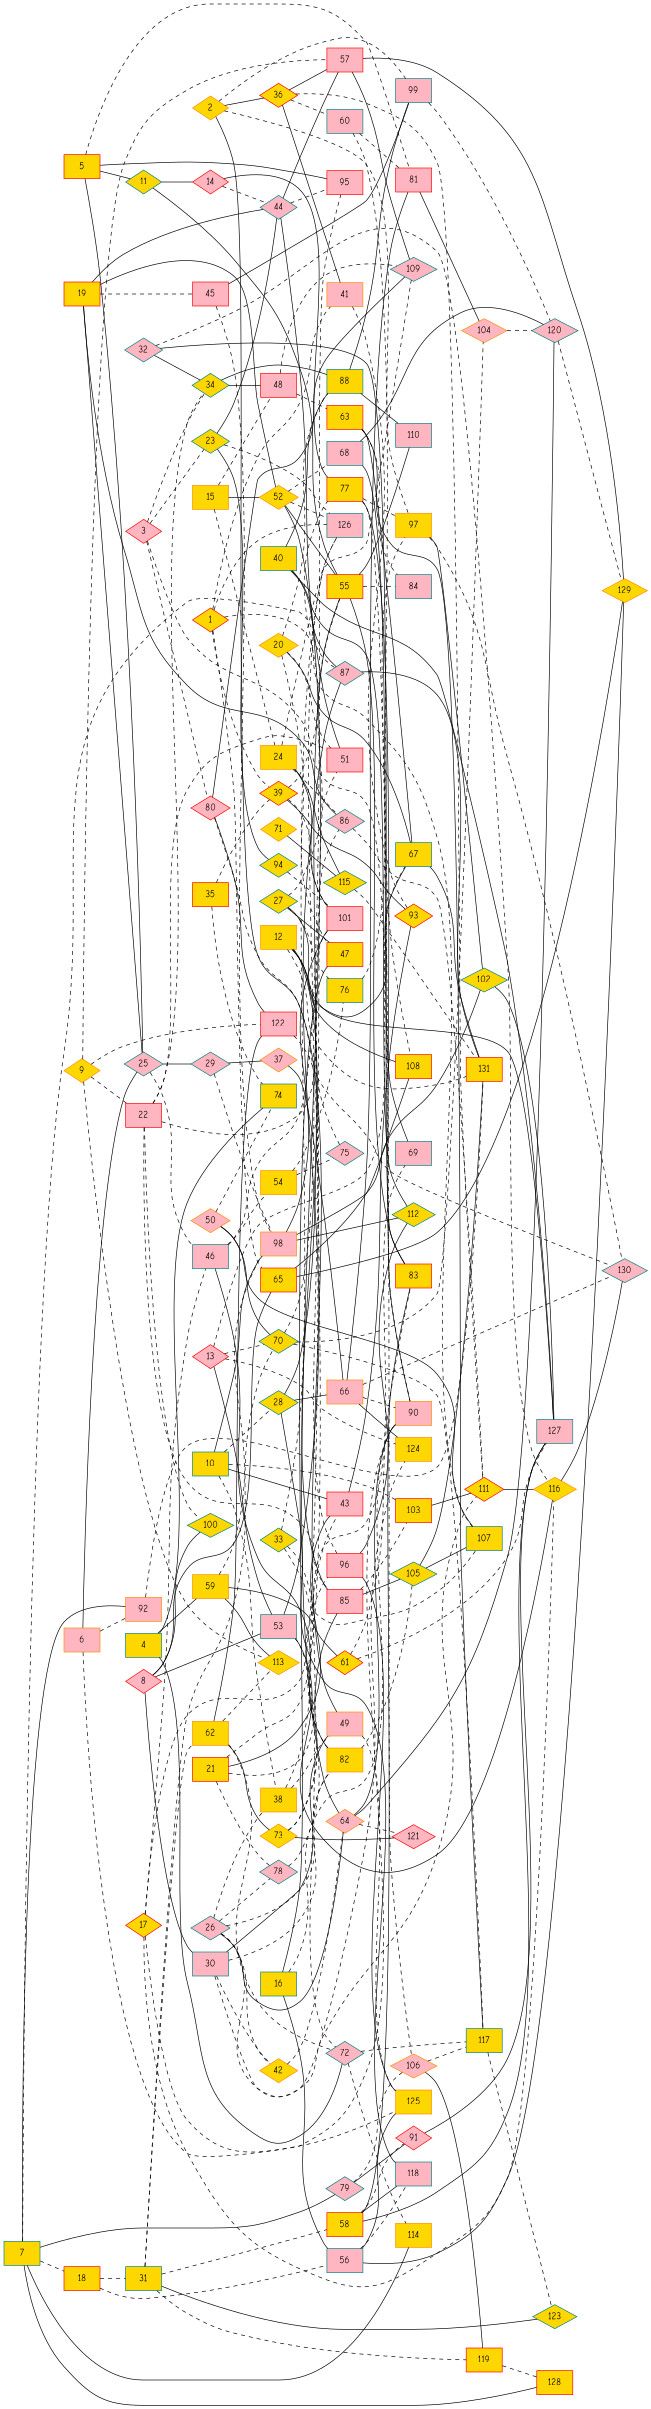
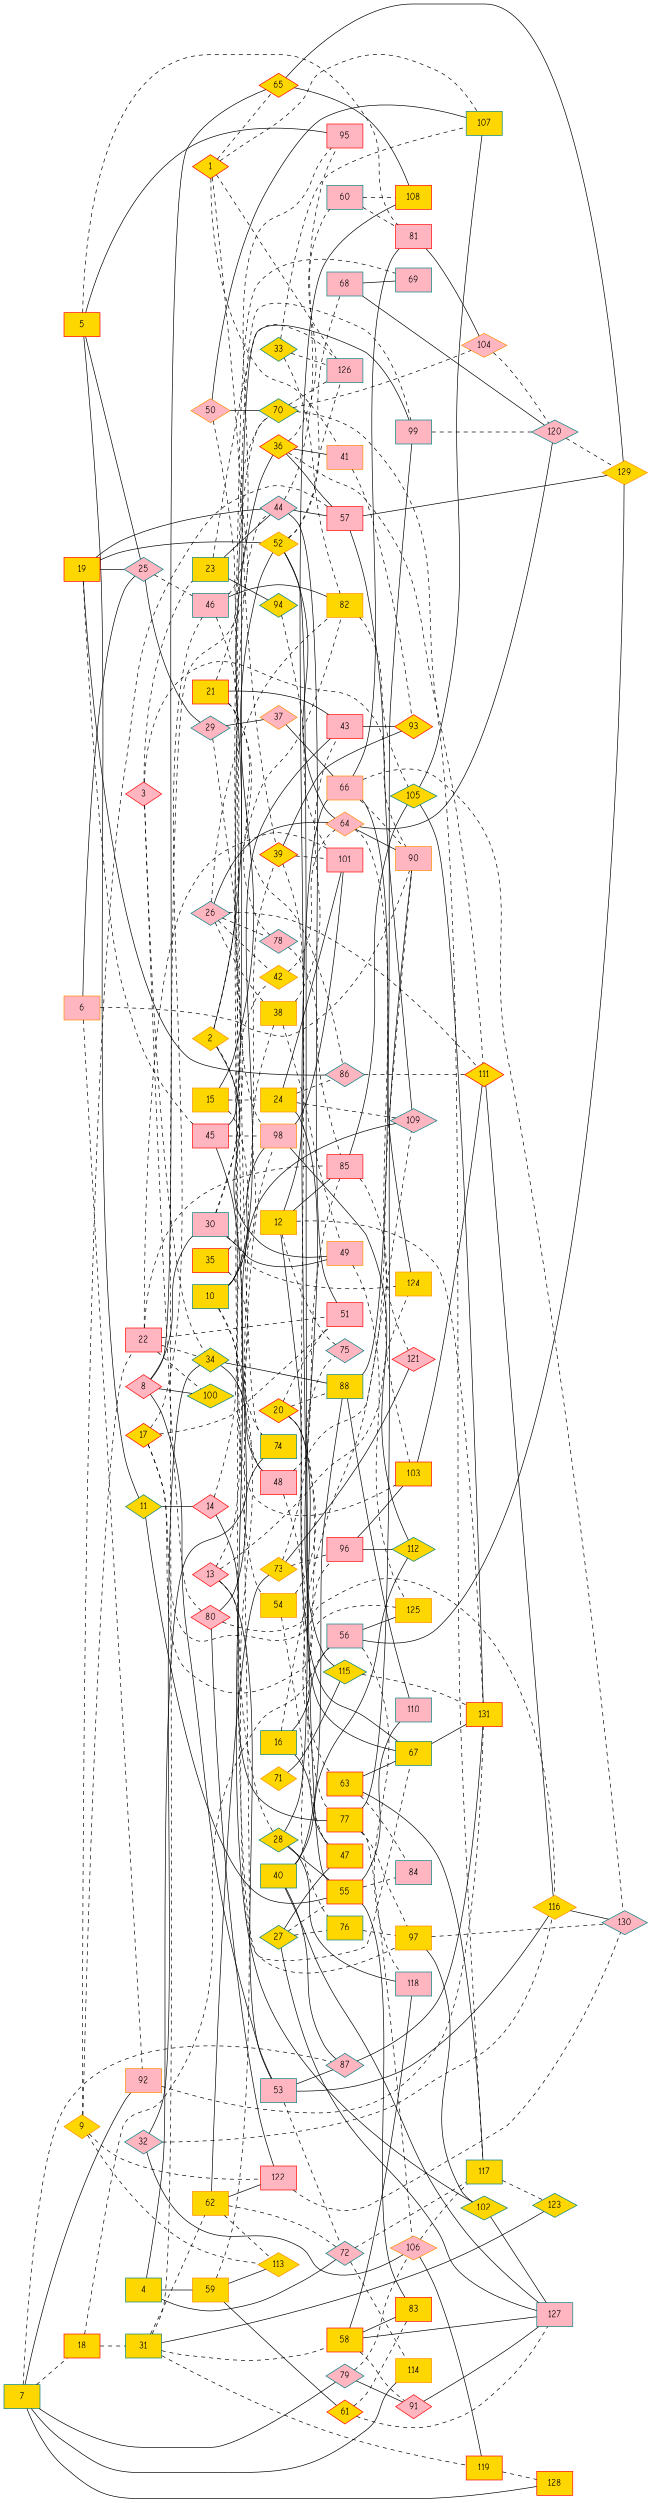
node "23": shape diamond -> box
node "20": color darkorange -> red
edge "32" -- "83": now "32" -- "106"
edge "102" -- "98": now "102" -- "45"
node "65": shape box -> diamond
edge "96" -- "125": now "96" -- "103"
